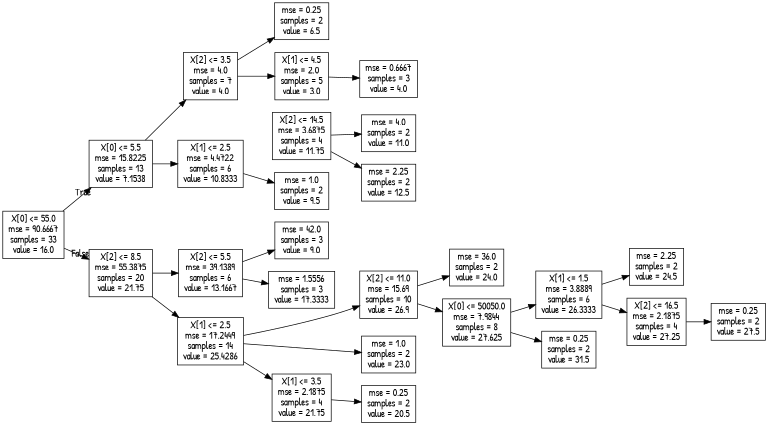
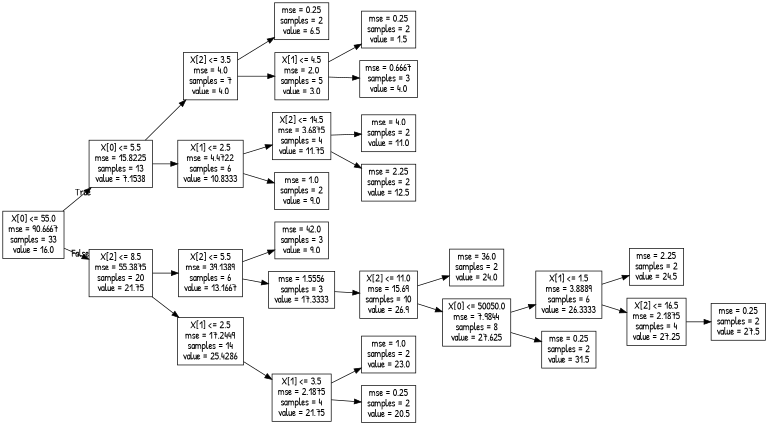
node "mse = 0.25 samples = 2 value = 1.5": added
edge "X[1] <= 2.5 mse = 4.4722 samples = 6 value = 10.8333" -> "X[2] <= 14.5 mse = 3.6875 samples = 4 value = 11.75": added
node "mse = 1.0 samples = 2 value = 9.5": label "mse = 1.0 samples = 2 value = 9.5" -> "mse = 1.0 samples = 2 value = 9.0"
edge "X[1] <= 2.5 mse = 17.2449 samples = 14 value = 25.4286" -> "X[2] <= 11.0 mse = 15.69 samples = 10 value = 26.9": now "mse = 1.5556 samples = 3 value = 17.3333" -> "X[2] <= 11.0 mse = 15.69 samples = 10 value = 26.9"
edge "X[1] <= 2.5 mse = 17.2449 samples = 14 value = 25.4286" -> "mse = 1.0 samples = 2 value = 23.0": now "X[1] <= 3.5 mse = 2.1875 samples = 4 value = 21.75" -> "mse = 1.0 samples = 2 value = 23.0"
